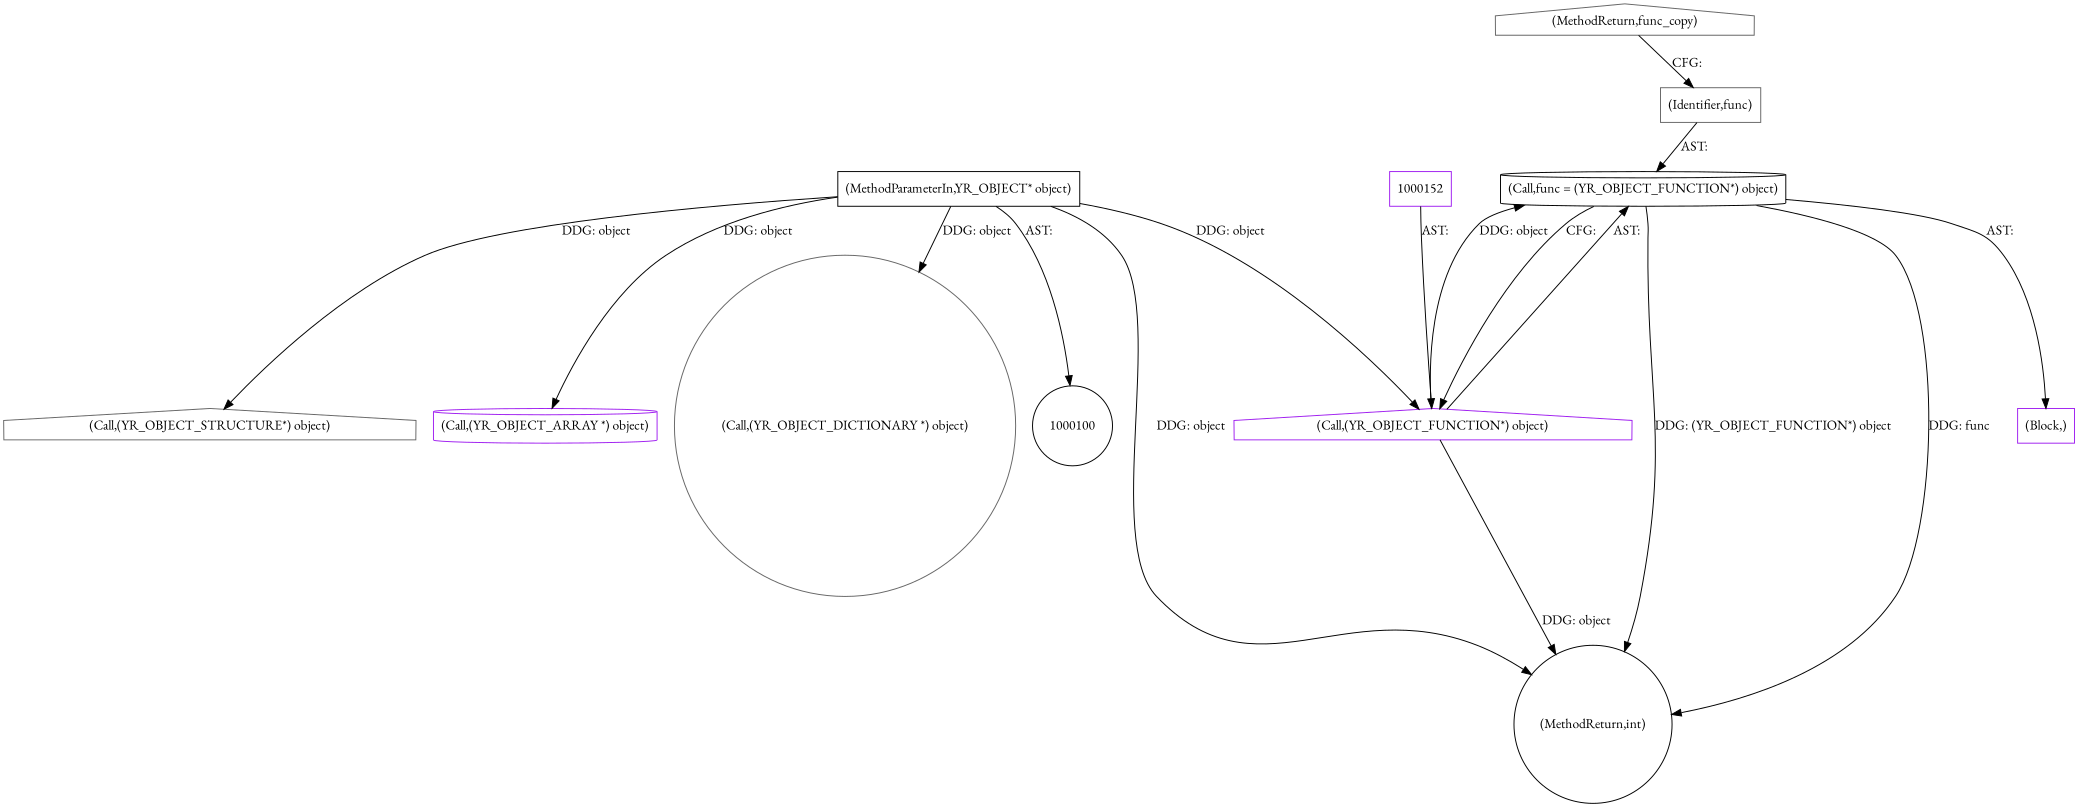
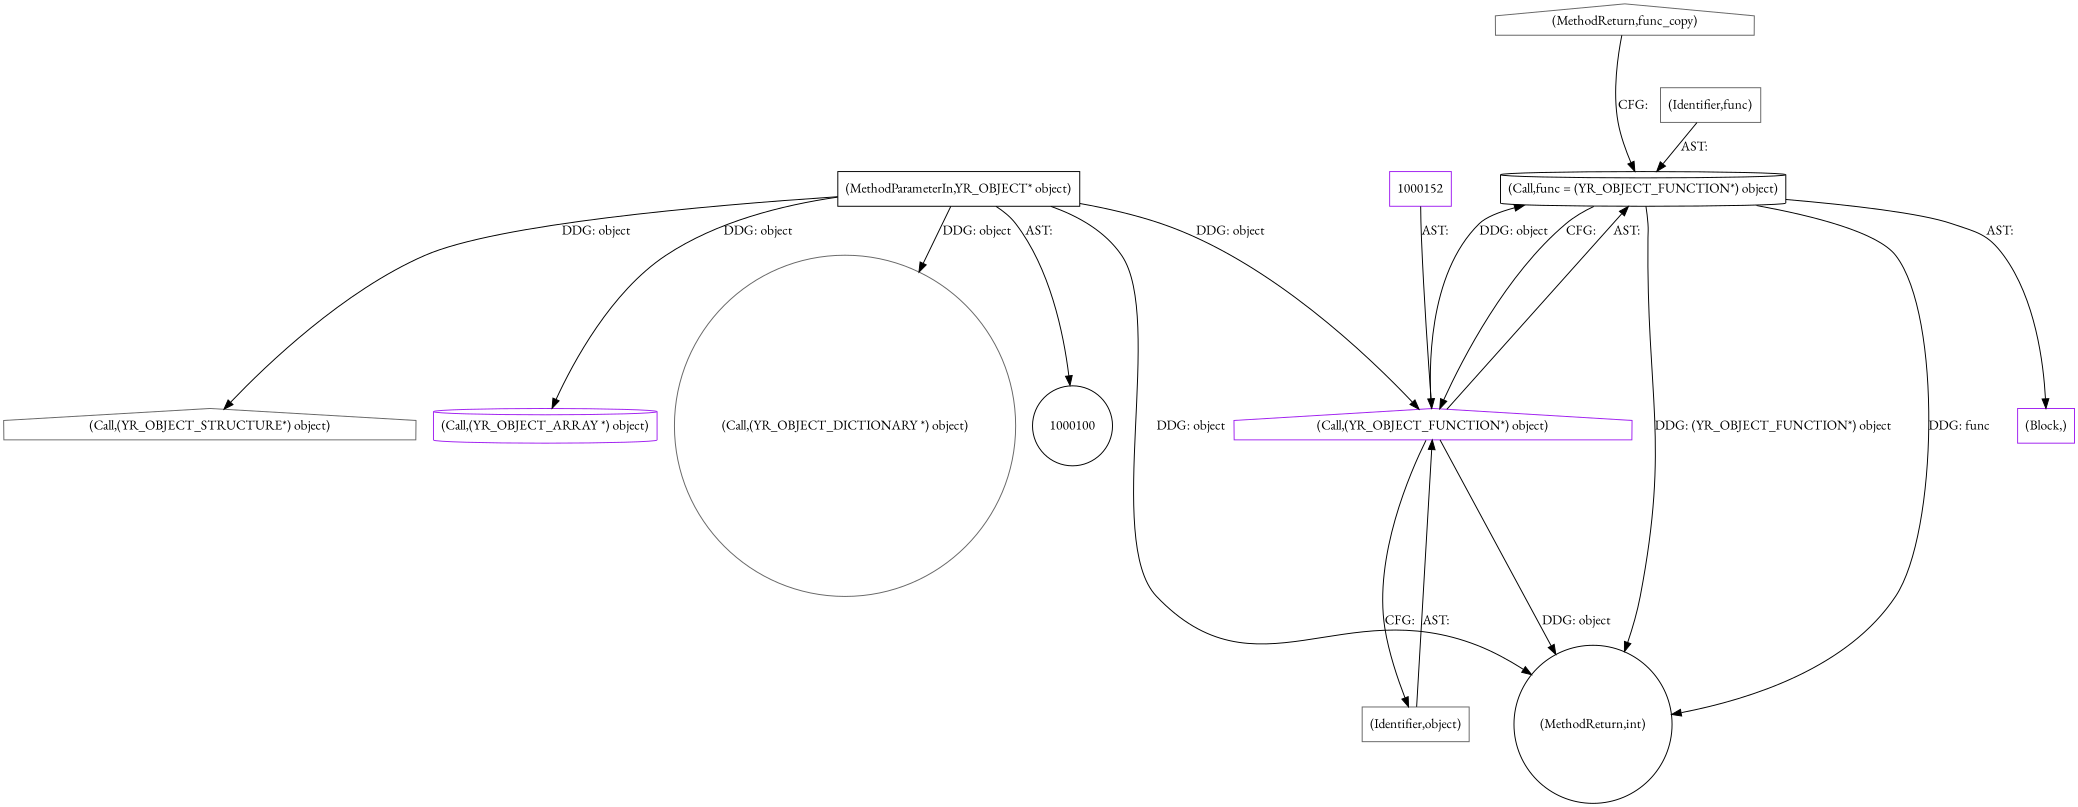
edge "(MethodReturn,func_copy)" -> "(Identifier,func)": now "(MethodReturn,func_copy)" -> "(Call,func = (YR_OBJECT_FUNCTION*) object)"
node "(Identifier,object)": added
